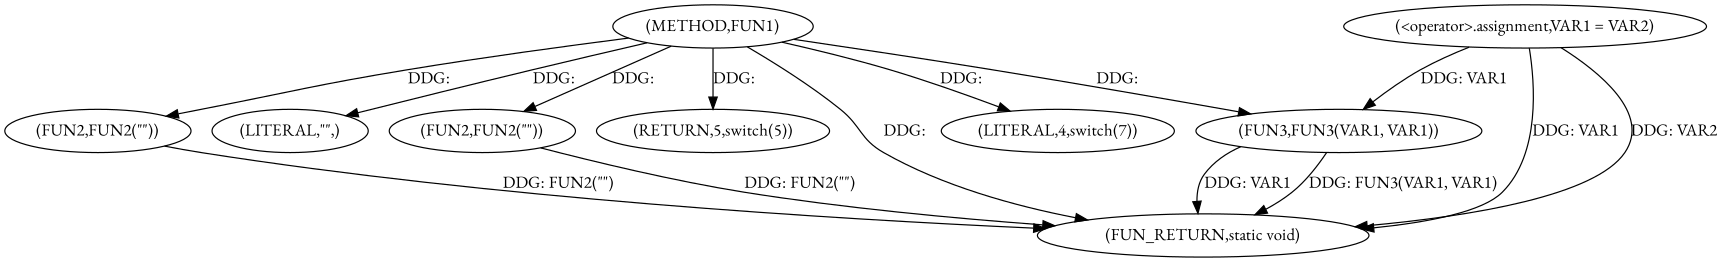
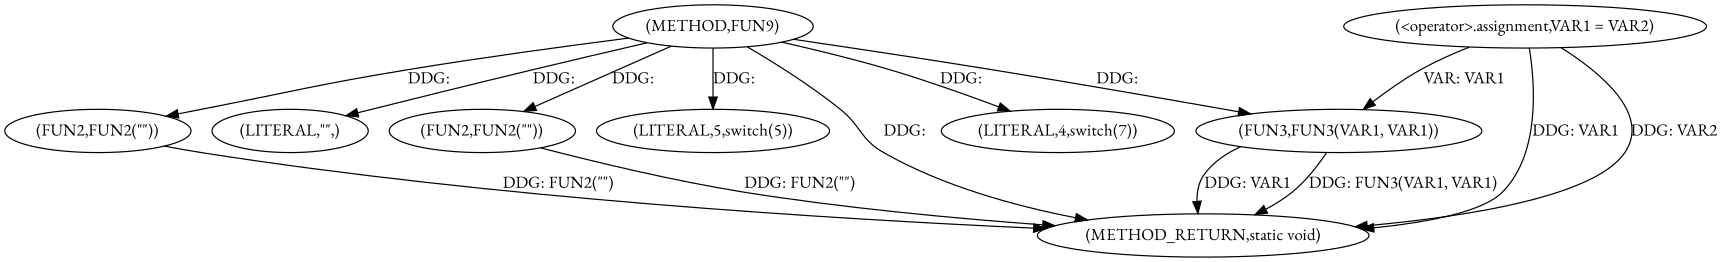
node "(METHOD,FUN1)": label "(METHOD,FUN1)" -> "(METHOD,FUN9)"
edge "(<operator>.assignment,VAR1 = VAR2)" -> "(FUN3,FUN3(VAR1, VAR1))": label "DDG: VAR1" -> "VAR: VAR1"
node "(RETURN,5,switch(5))": label "(RETURN,5,switch(5))" -> "(LITERAL,5,switch(5))"
node "(FUN_RETURN,static void)": label "(FUN_RETURN,static void)" -> "(METHOD_RETURN,static void)"
